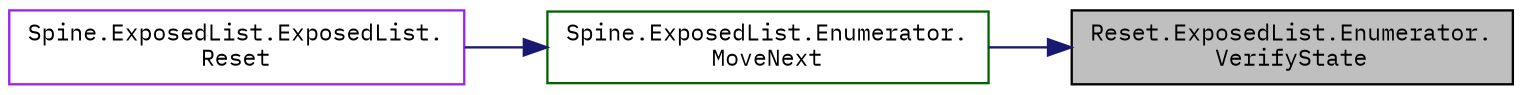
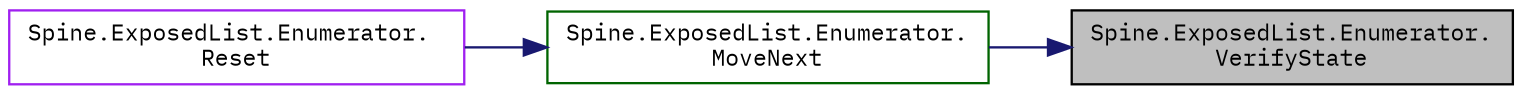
node "Spine.ExposedList.ExposedList. Reset": label "Spine.ExposedList.ExposedList. Reset" -> "Spine.ExposedList.Enumerator. Reset"
node "Reset.ExposedList.Enumerator. VerifyState": label "Reset.ExposedList.Enumerator. VerifyState" -> "Spine.ExposedList.Enumerator. VerifyState"
